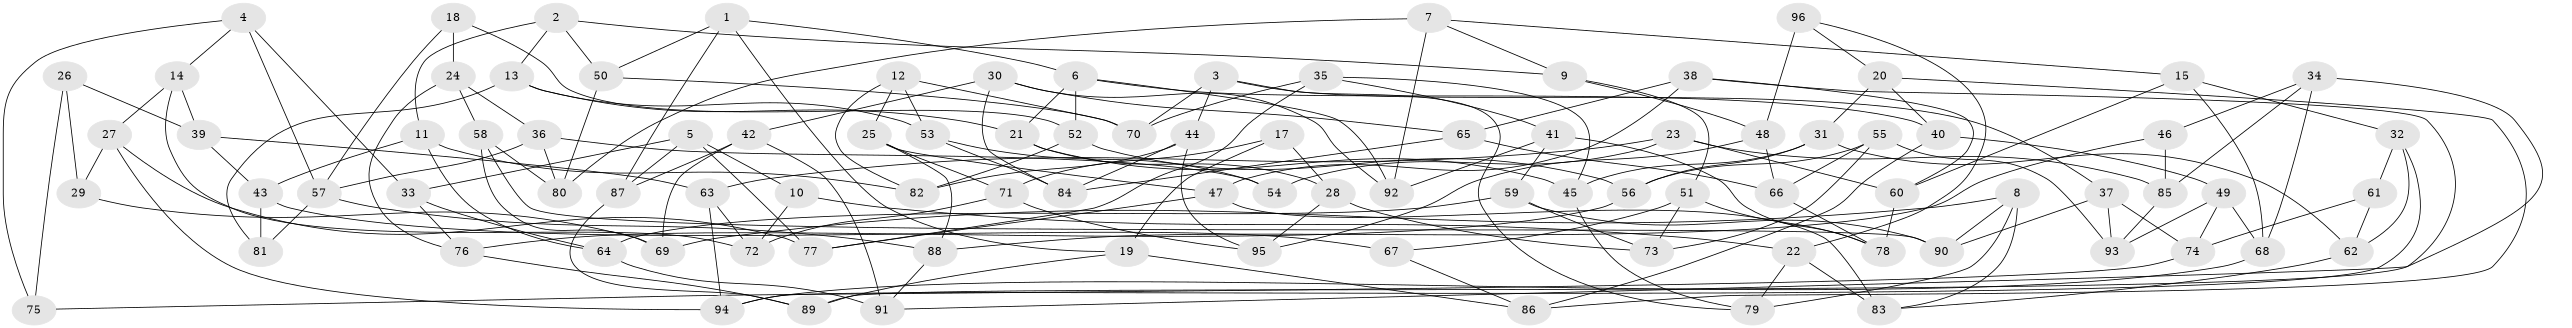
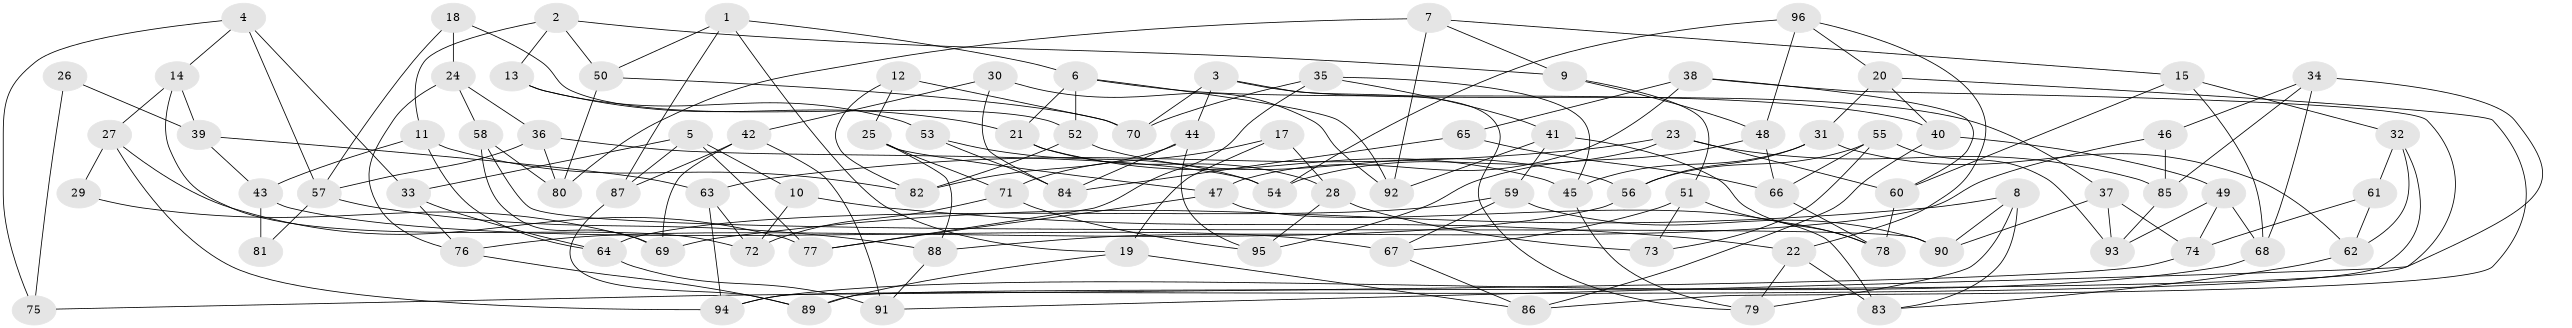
edge "96" -- "54": added
edge "12" -- "53": removed
edge "30" -- "65": removed
edge "13" -- "81": removed
edge "26" -- "29": removed
edge "59" -- "73": now "59" -- "67"
